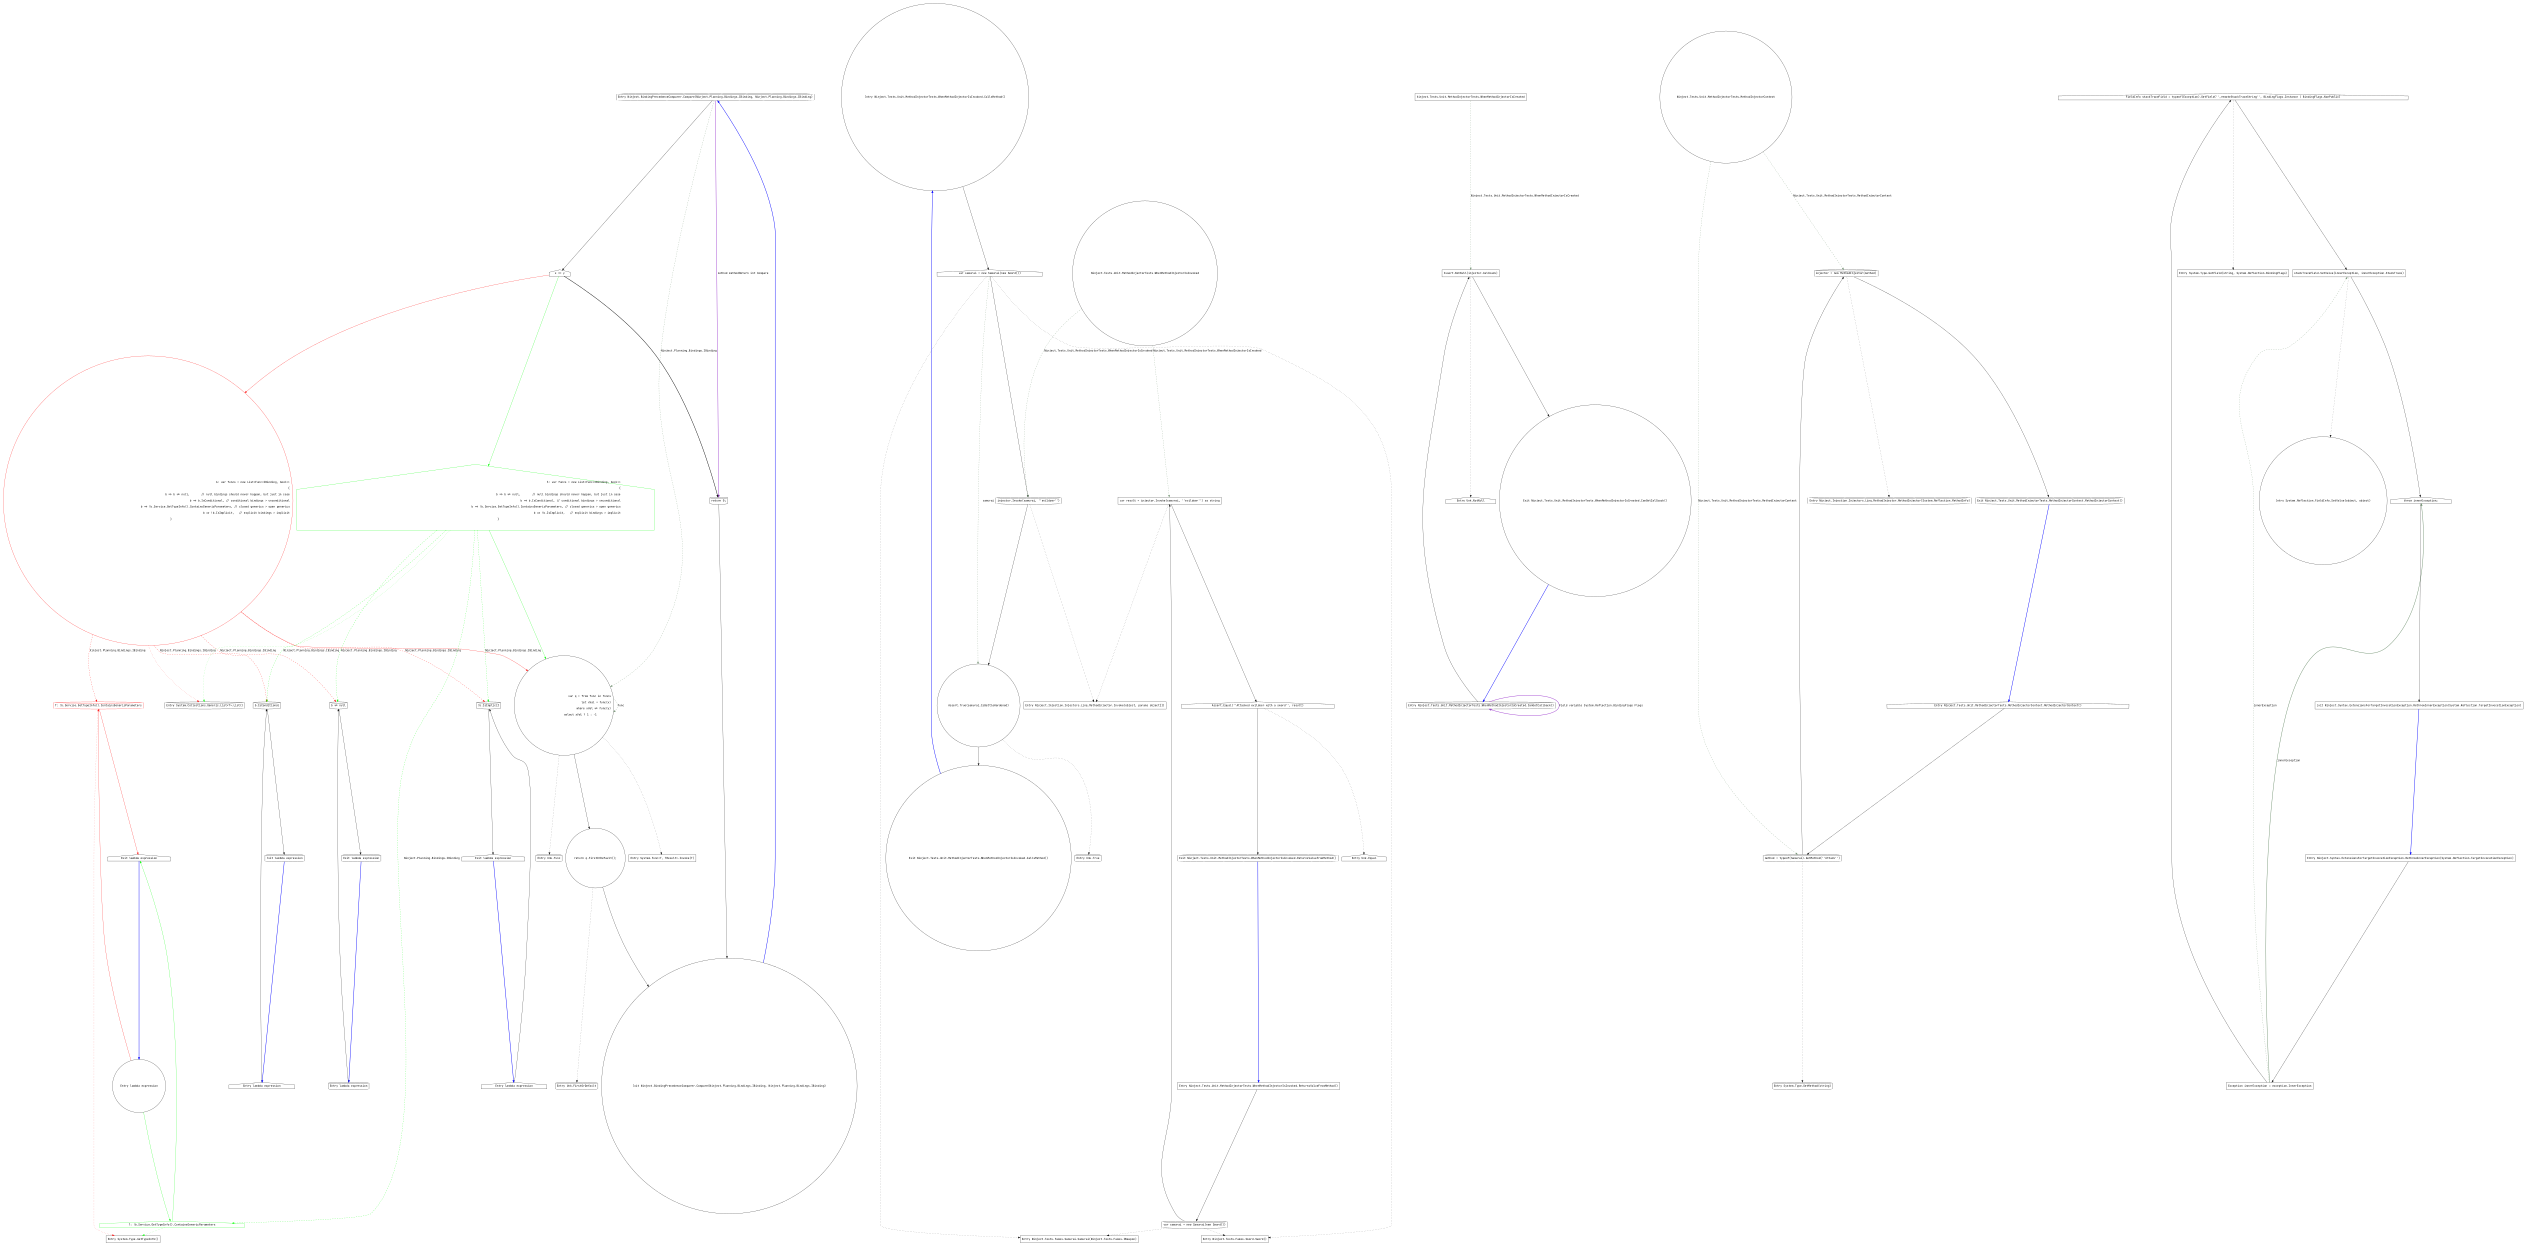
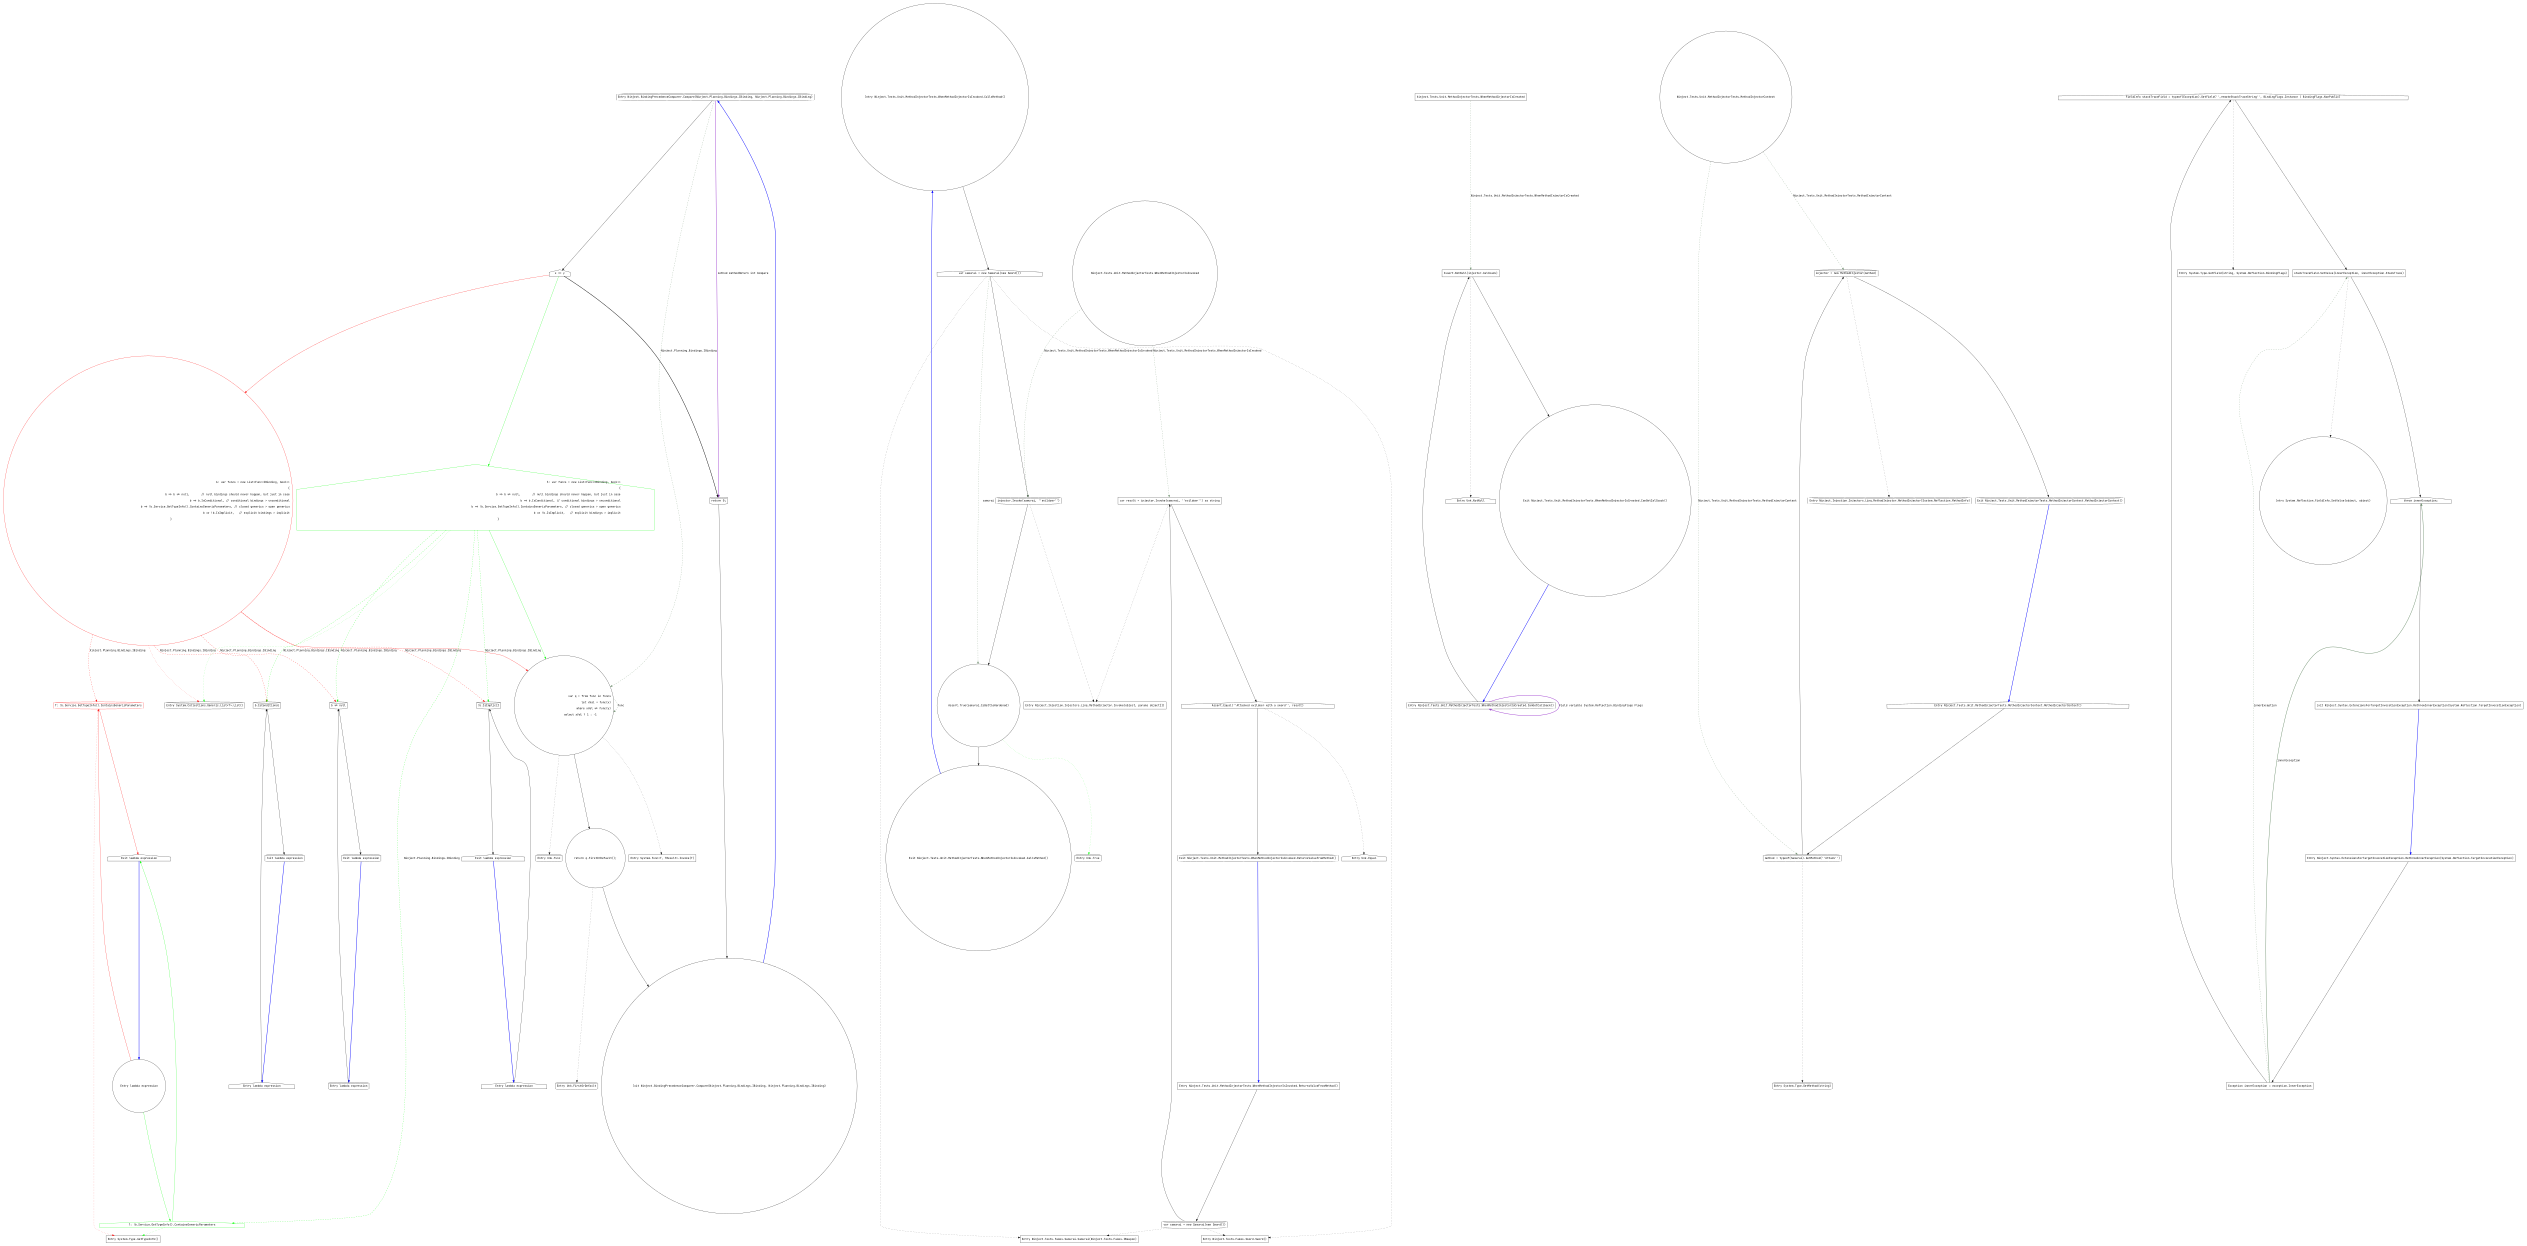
edge "Assert.True(samurai.IsBattleHardened)" -> "Entry Unk.True": color black -> green
